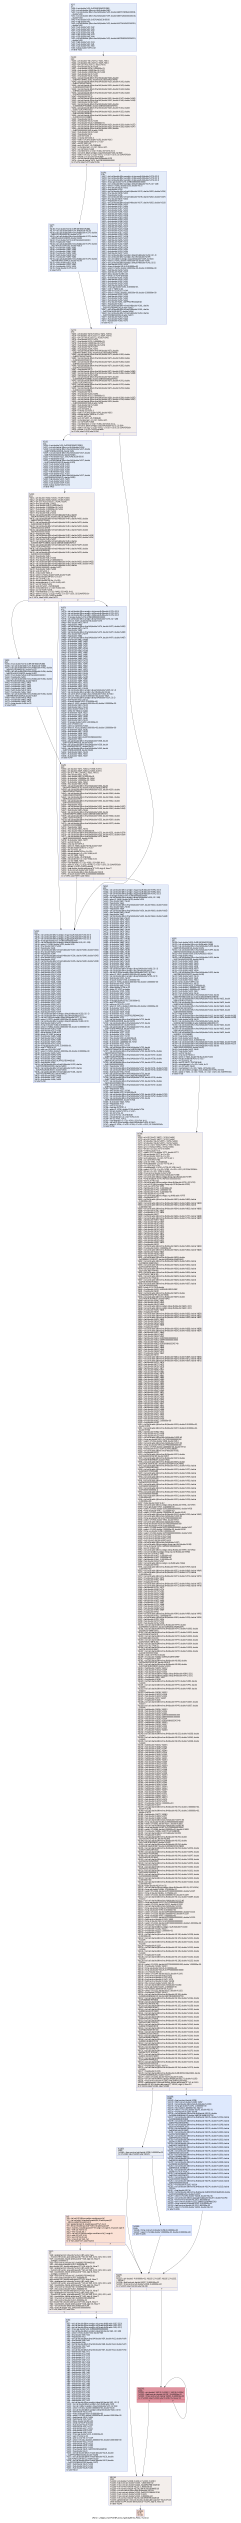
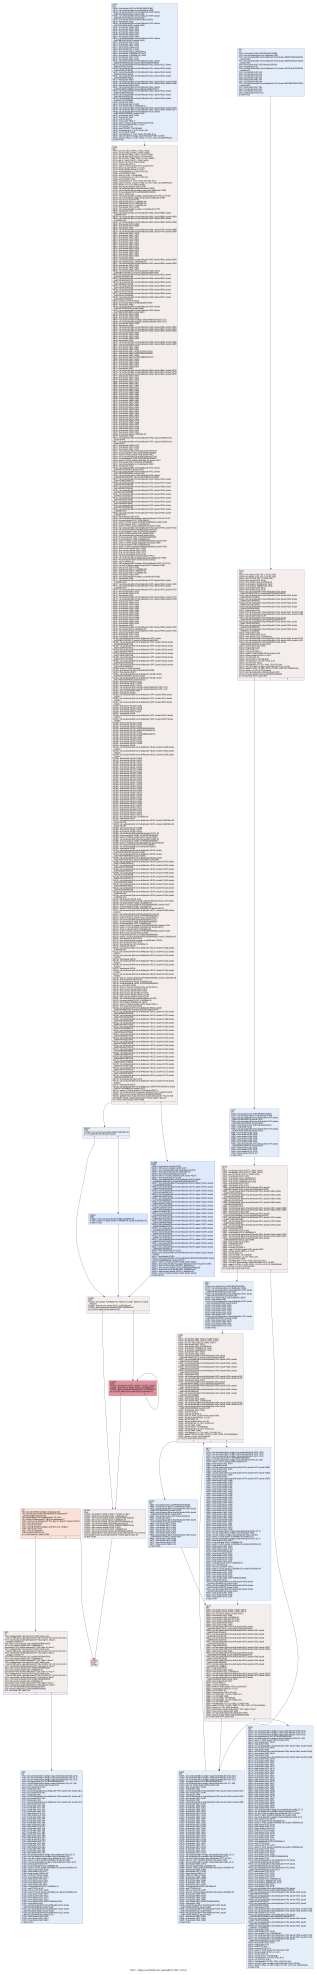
node "%196:": removed
edge "%410:" -> "%334:": reversed
edge "%654:" -> "%768:": removed
edge "%5:" -> "%1226:": now "%5:" -> "%1246:"
